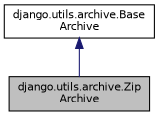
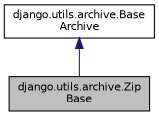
node "django.utils.archive.Zip Archive": label "django.utils.archive.Zip Archive" -> "django.utils.archive.Zip Base"
